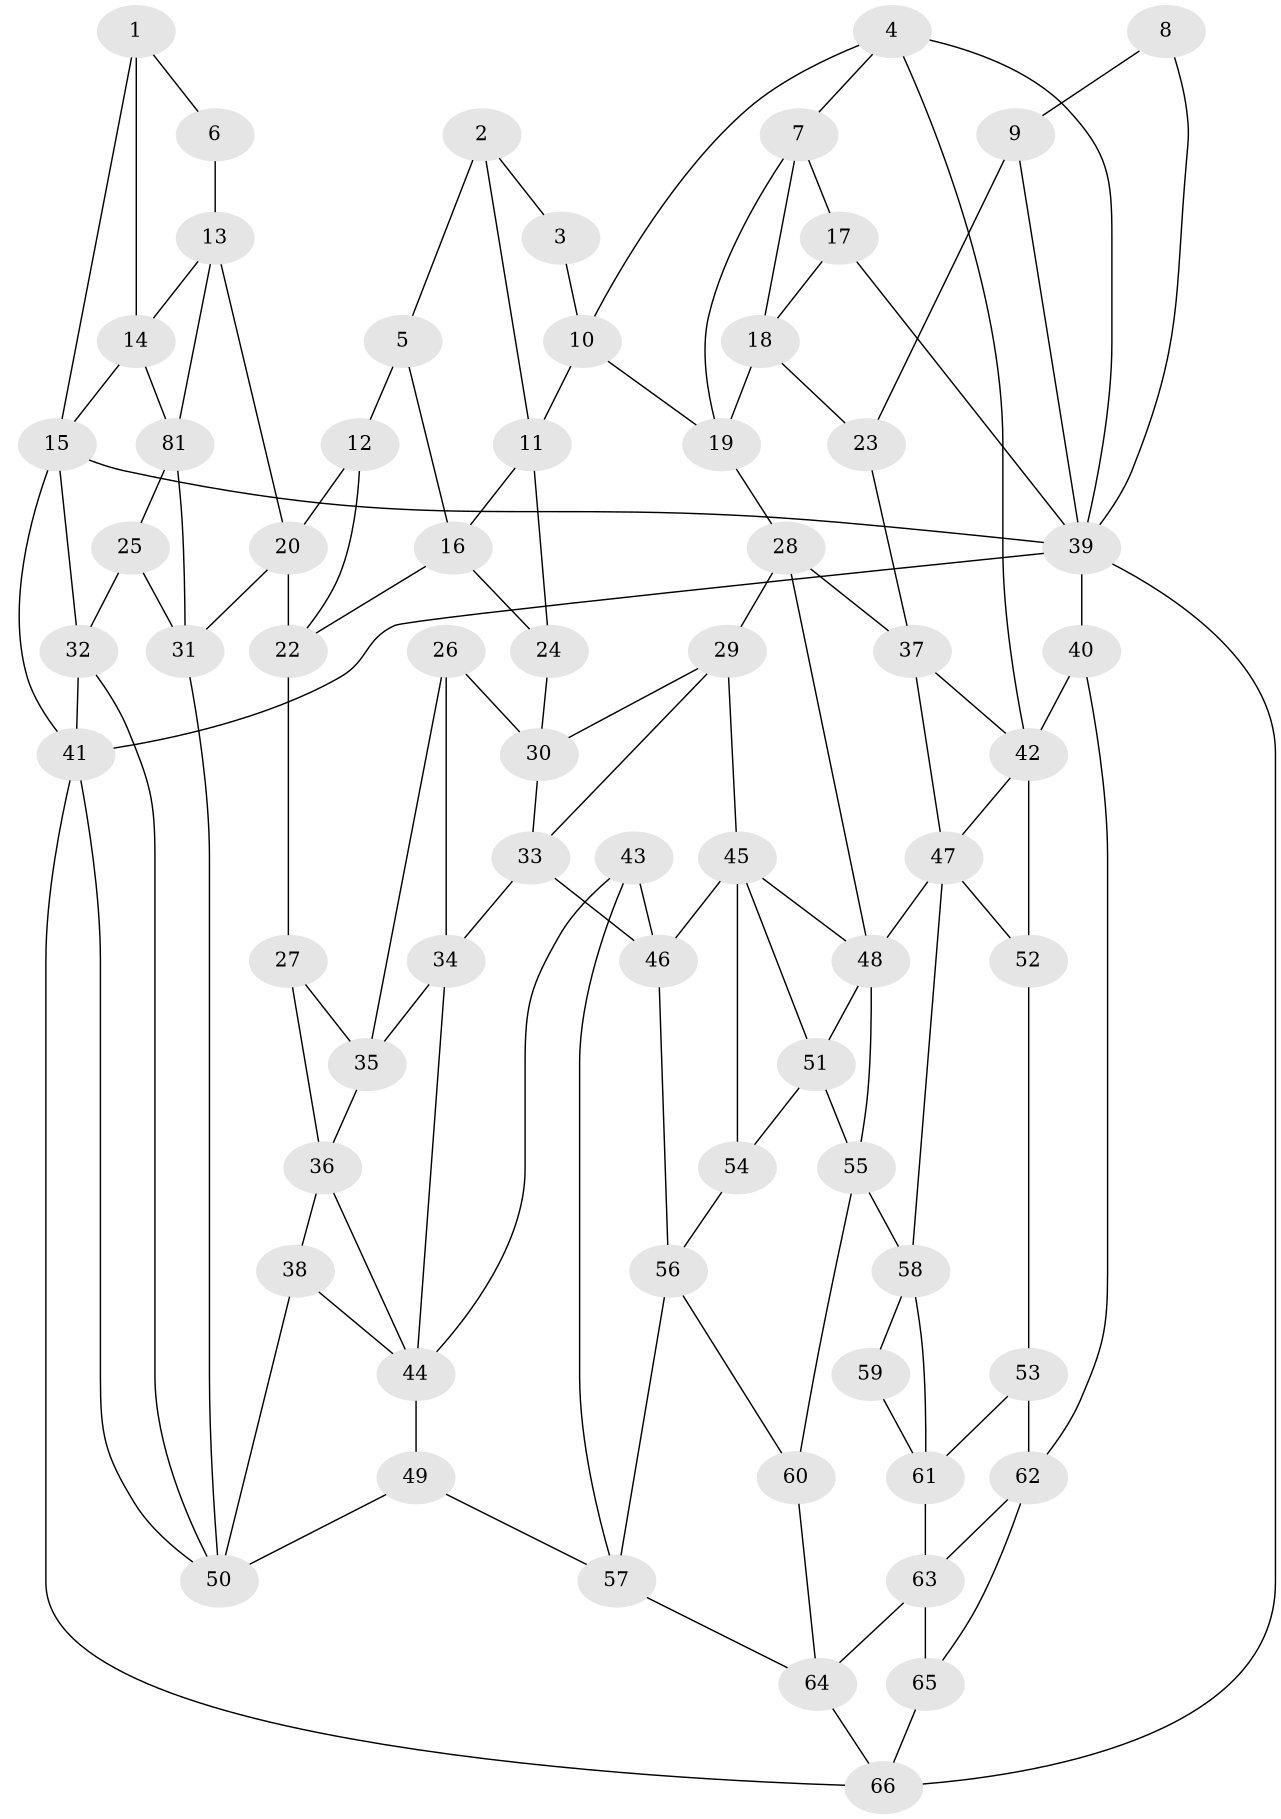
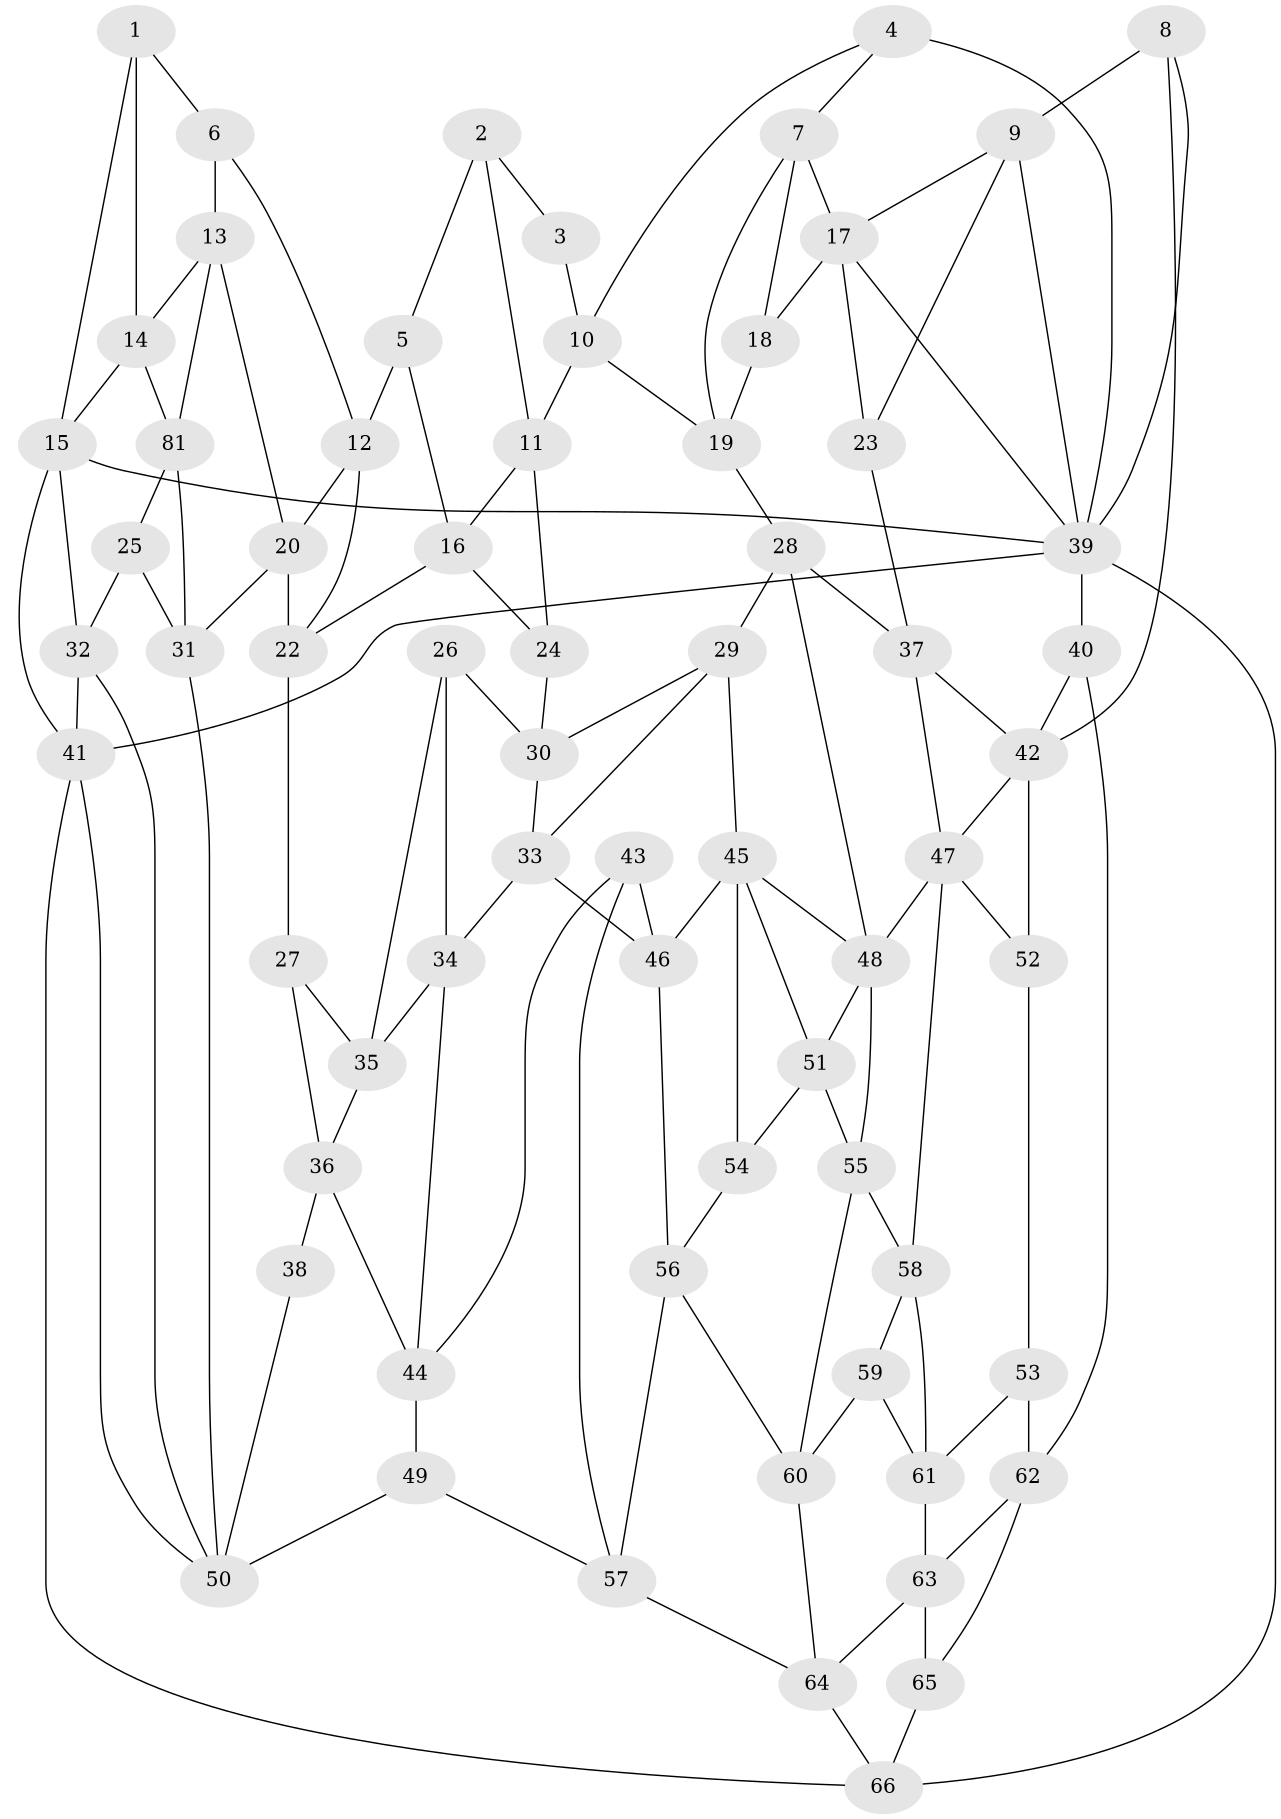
edge "9" -- "17": added
edge "6" -- "12": added
edge "4" -- "42": now "8" -- "42"
edge "18" -- "23": now "17" -- "23"
edge "38" -- "44": removed
edge "59" -- "60": added
